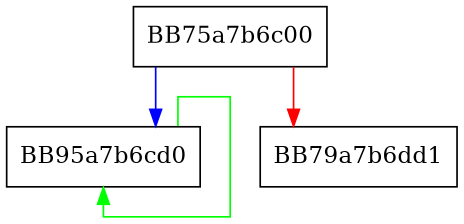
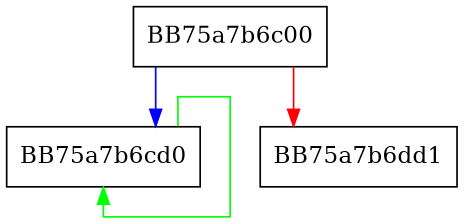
node "BB95a7b6cd0": label "BB95a7b6cd0" -> "BB75a7b6cd0"
node "BB79a7b6dd1": label "BB79a7b6dd1" -> "BB75a7b6dd1"
